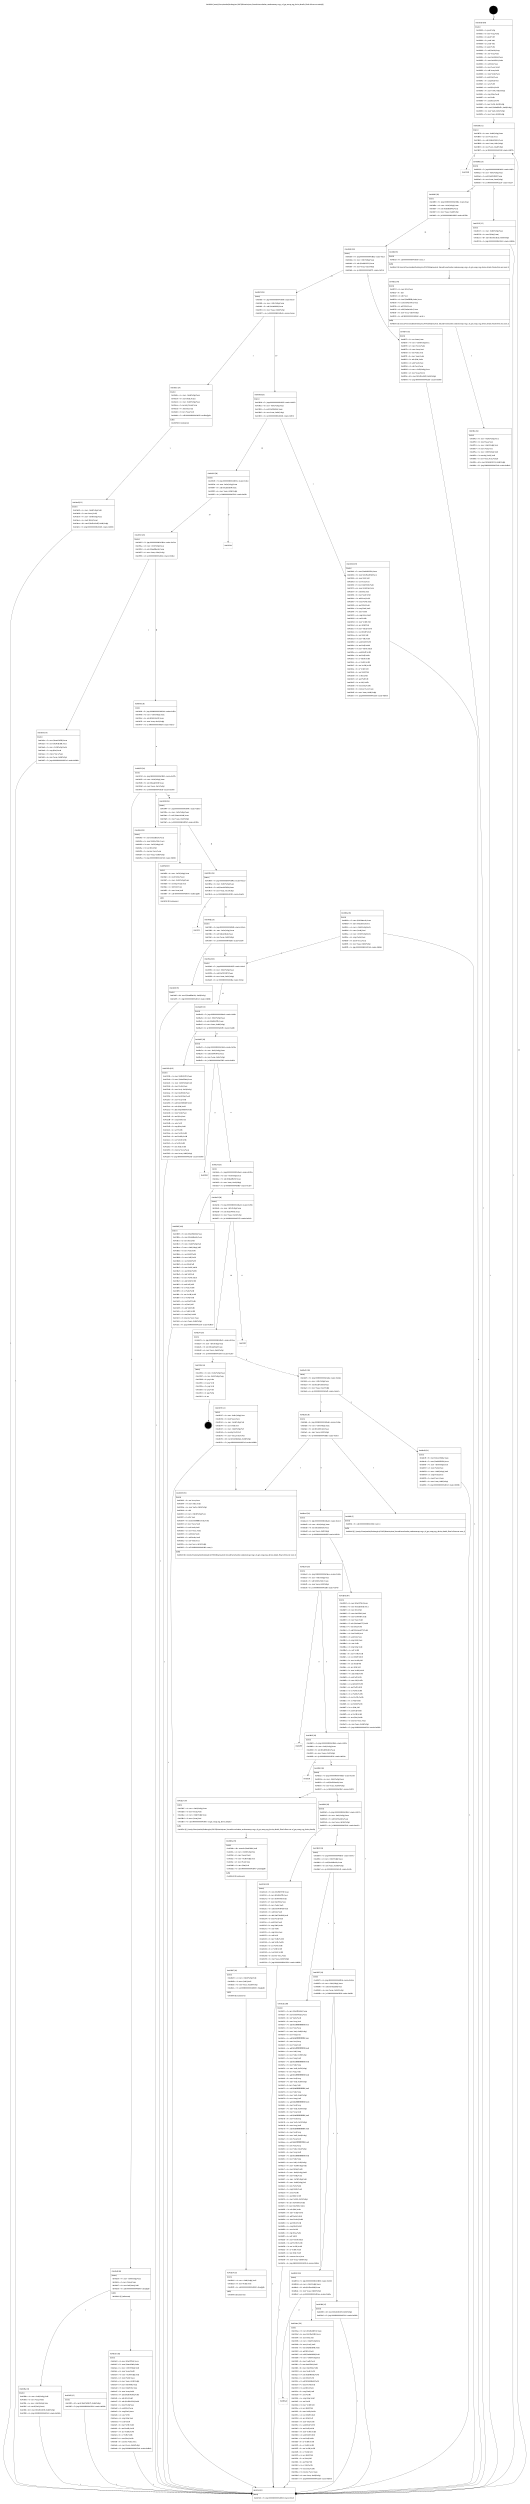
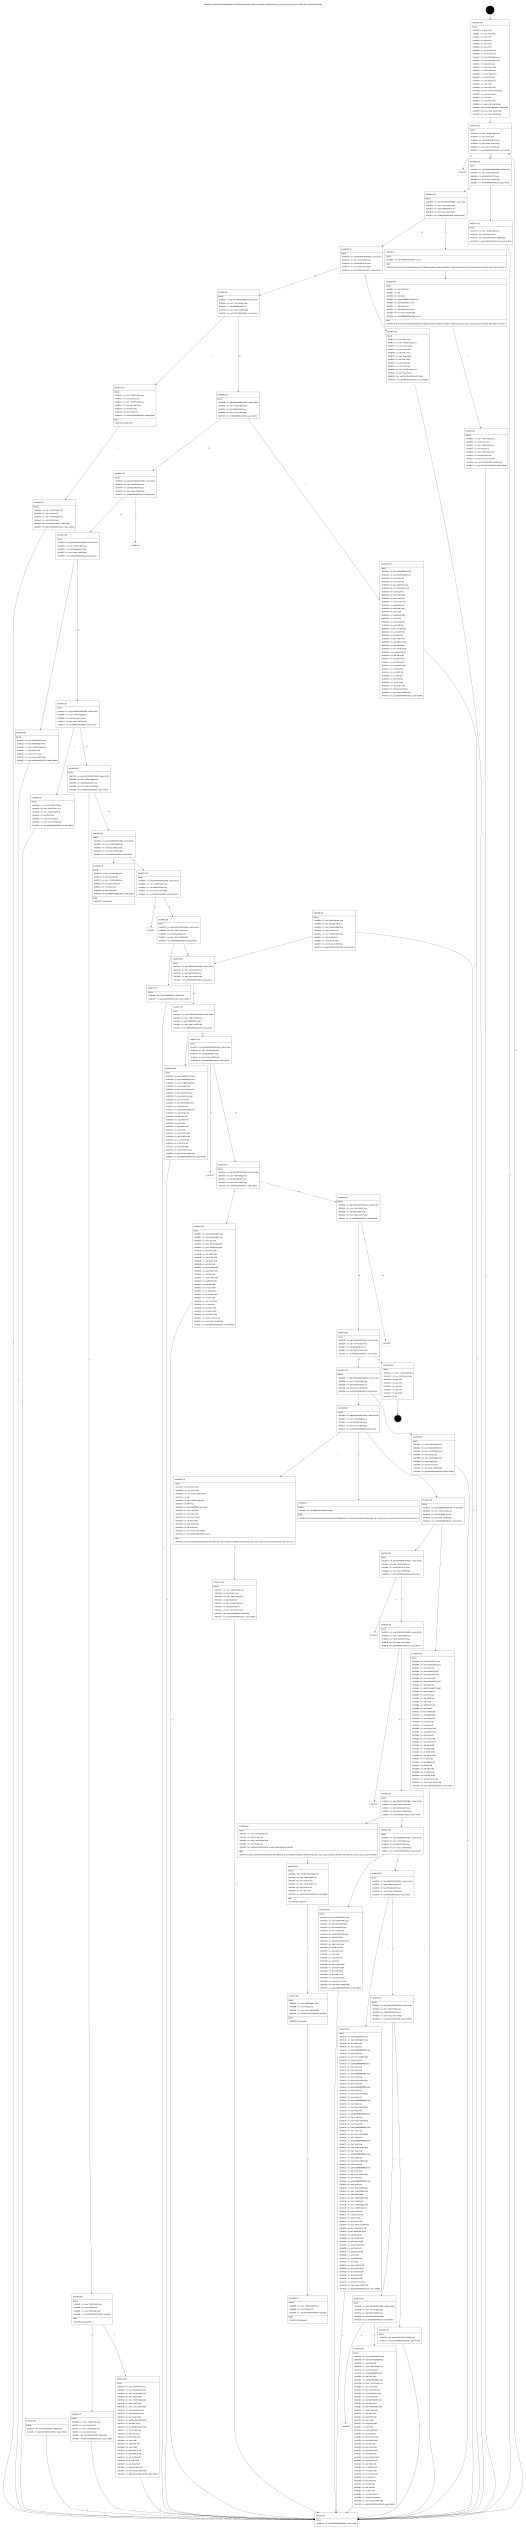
edge "0x40197d [28]" -> "0x401d41 [30]": now "0x401961 [28]" -> "0x401d41 [30]"
edge "0x402037 [42]" -> "0x402003 [52]": reversed
